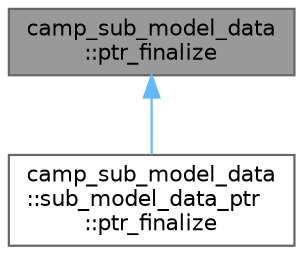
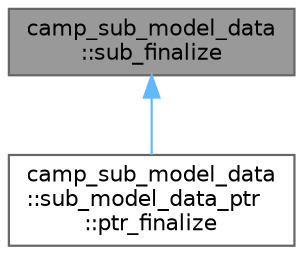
node "camp_sub_model_data ::ptr_finalize": label "camp_sub_model_data ::ptr_finalize" -> "camp_sub_model_data ::sub_finalize"
